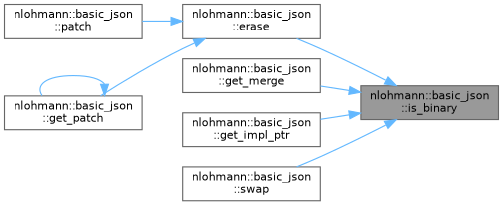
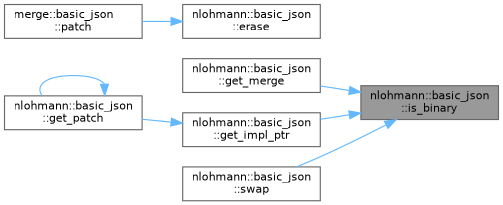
node "nlohmann::basic_json ::patch": label "nlohmann::basic_json ::patch" -> "merge::basic_json ::patch"
edge "nlohmann::basic_json ::erase" -> "nlohmann::basic_json ::is_binary": removed
edge "nlohmann::basic_json ::get_patch" -> "nlohmann::basic_json ::erase": now "nlohmann::basic_json ::get_patch" -> "nlohmann::basic_json ::get_impl_ptr"
